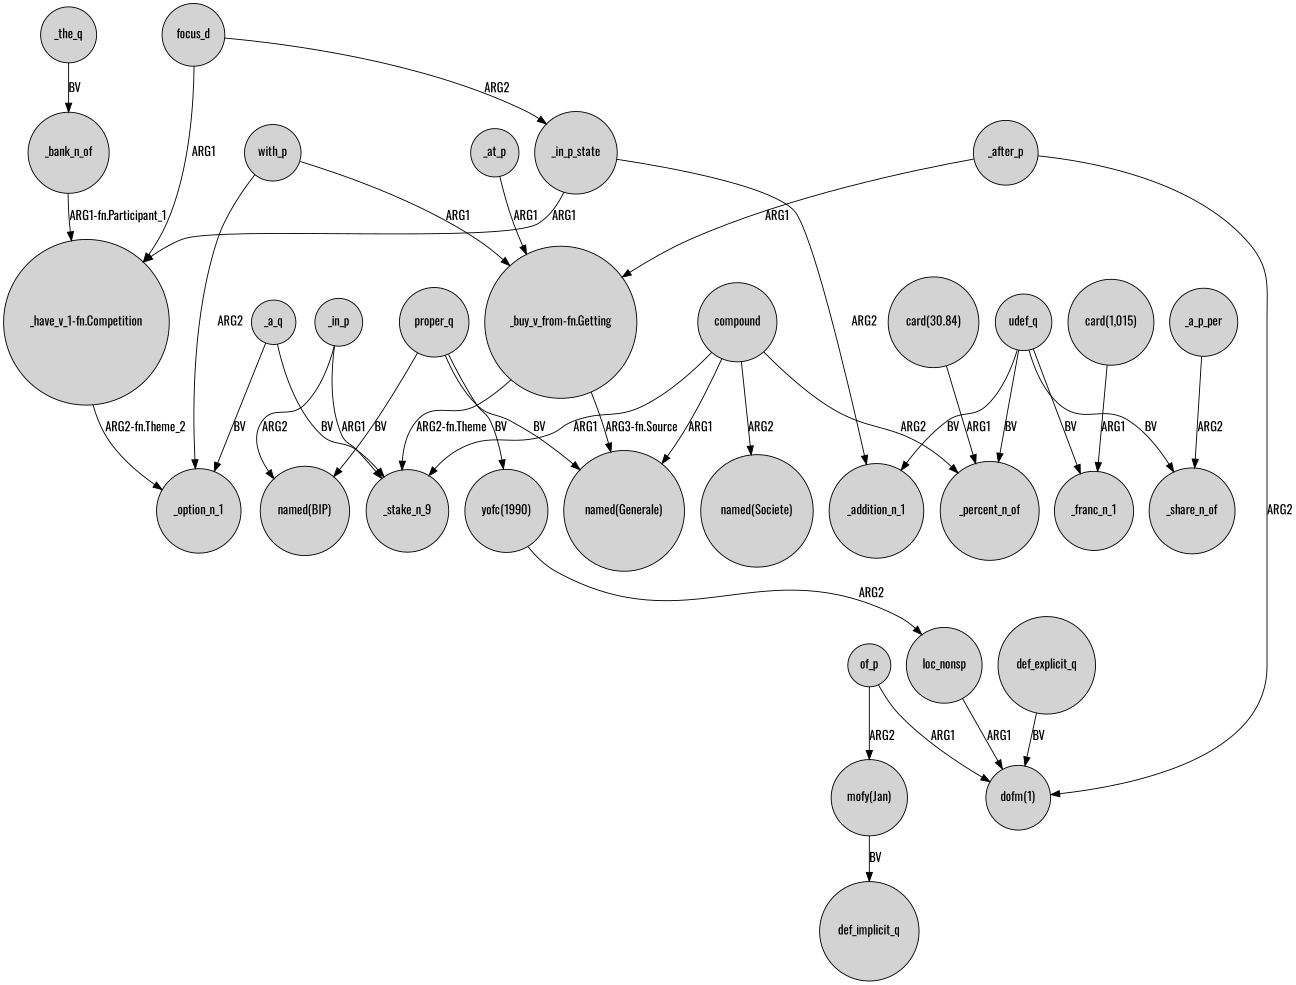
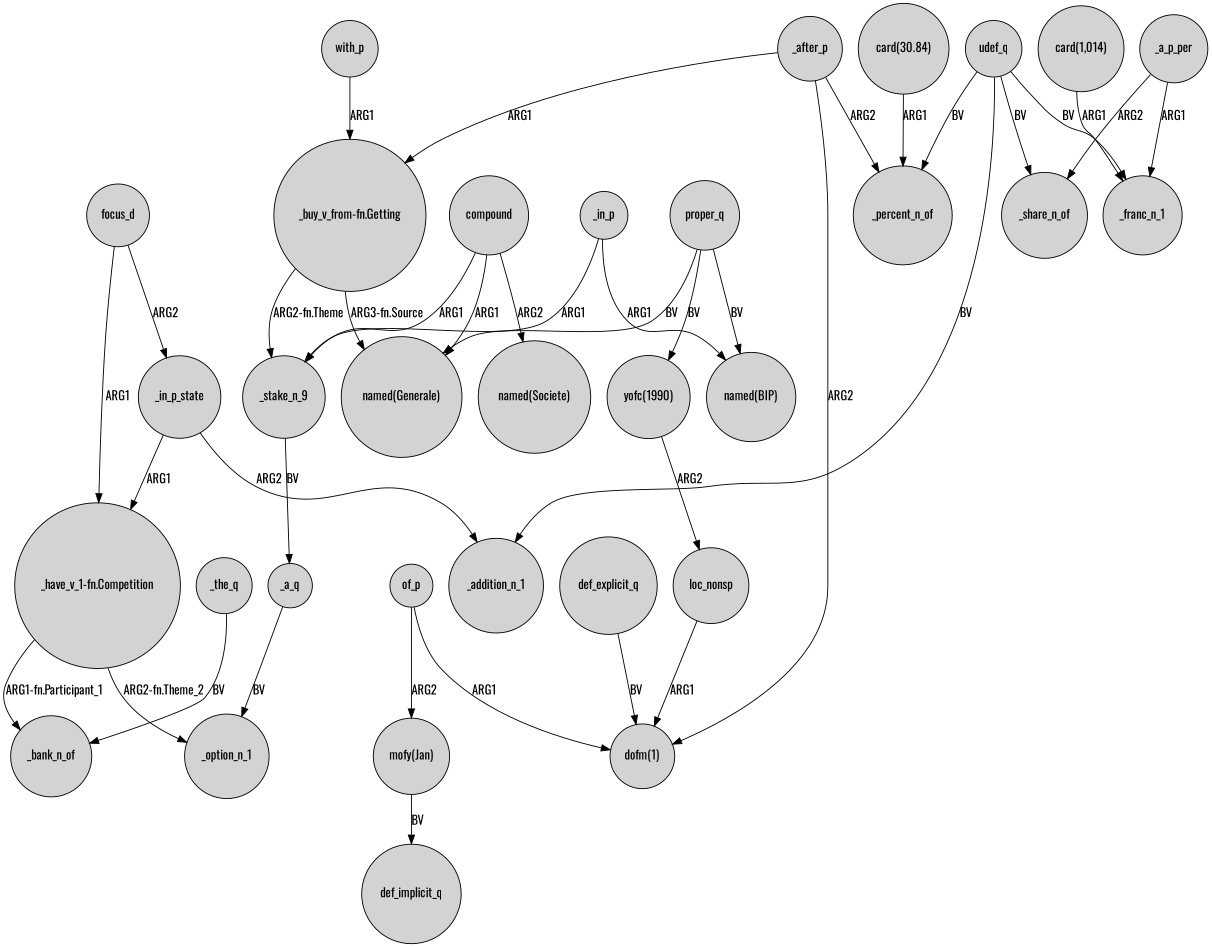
edge "_a_p_per" -> "_franc_n_1": added, label "ARG1"
node "_at_p": removed
edge "_bank_n_of" -> "_have_v_1-fn.Competition": reversed
edge "with_p" -> "_option_n_1": removed, label "ARG2"
node "card(1,015)": label "card(1,015)" -> "card(1,014)"
edge "compound" -> "_percent_n_of": now "_after_p" -> "_percent_n_of"
edge "_a_q" -> "_stake_n_9": reversed
edge "_in_p" -> "named(BIP)": label "ARG2" -> "ARG1"
